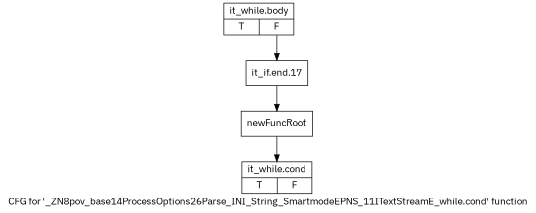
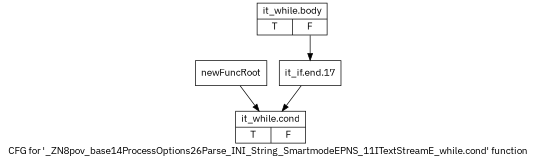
edge "it_if.end.17" -> "newFuncRoot": now "it_if.end.17" -> "it_while.cond"
